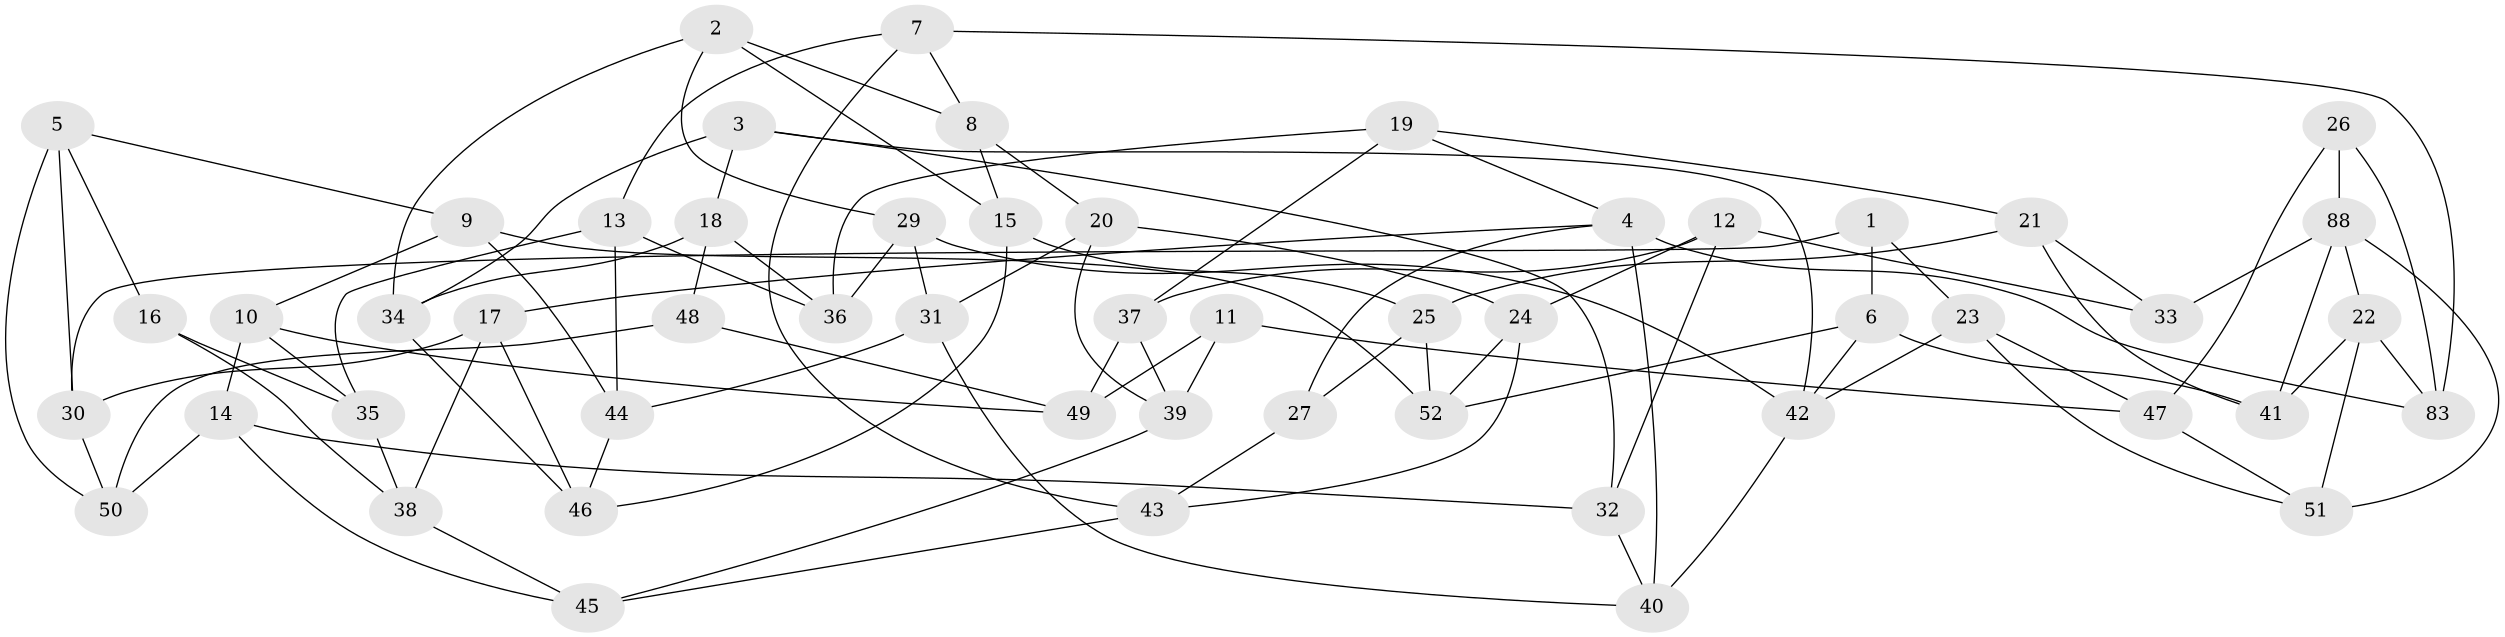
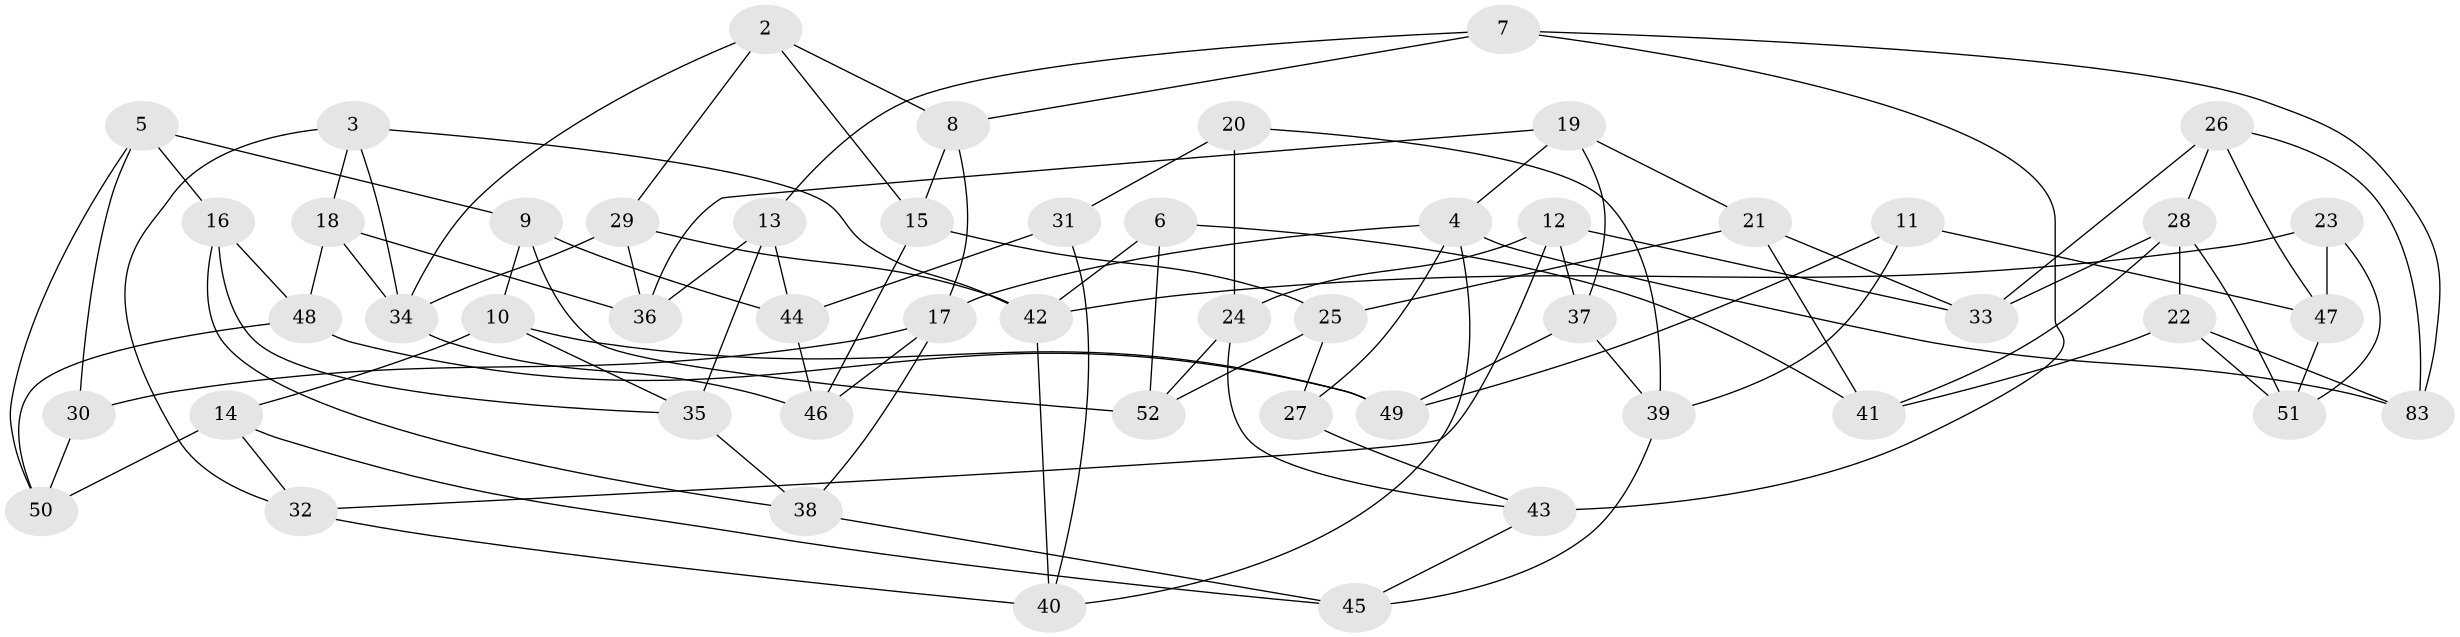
edge "8" -- "20": now "8" -- "17"
node "1": removed
edge "26" -- "33": added
node "88": label "88" -> "28"
edge "16" -- "48": added
edge "29" -- "31": now "29" -- "34"
